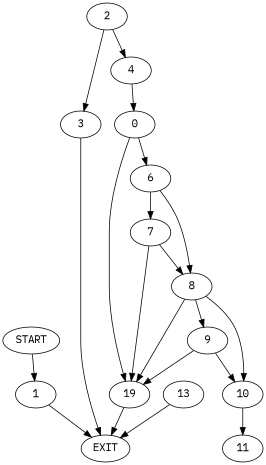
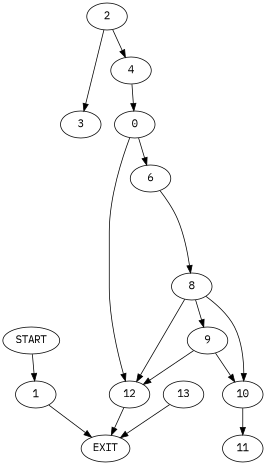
node "7": removed
edge "3" -> "EXIT": removed
node "19": label "19" -> "12"
